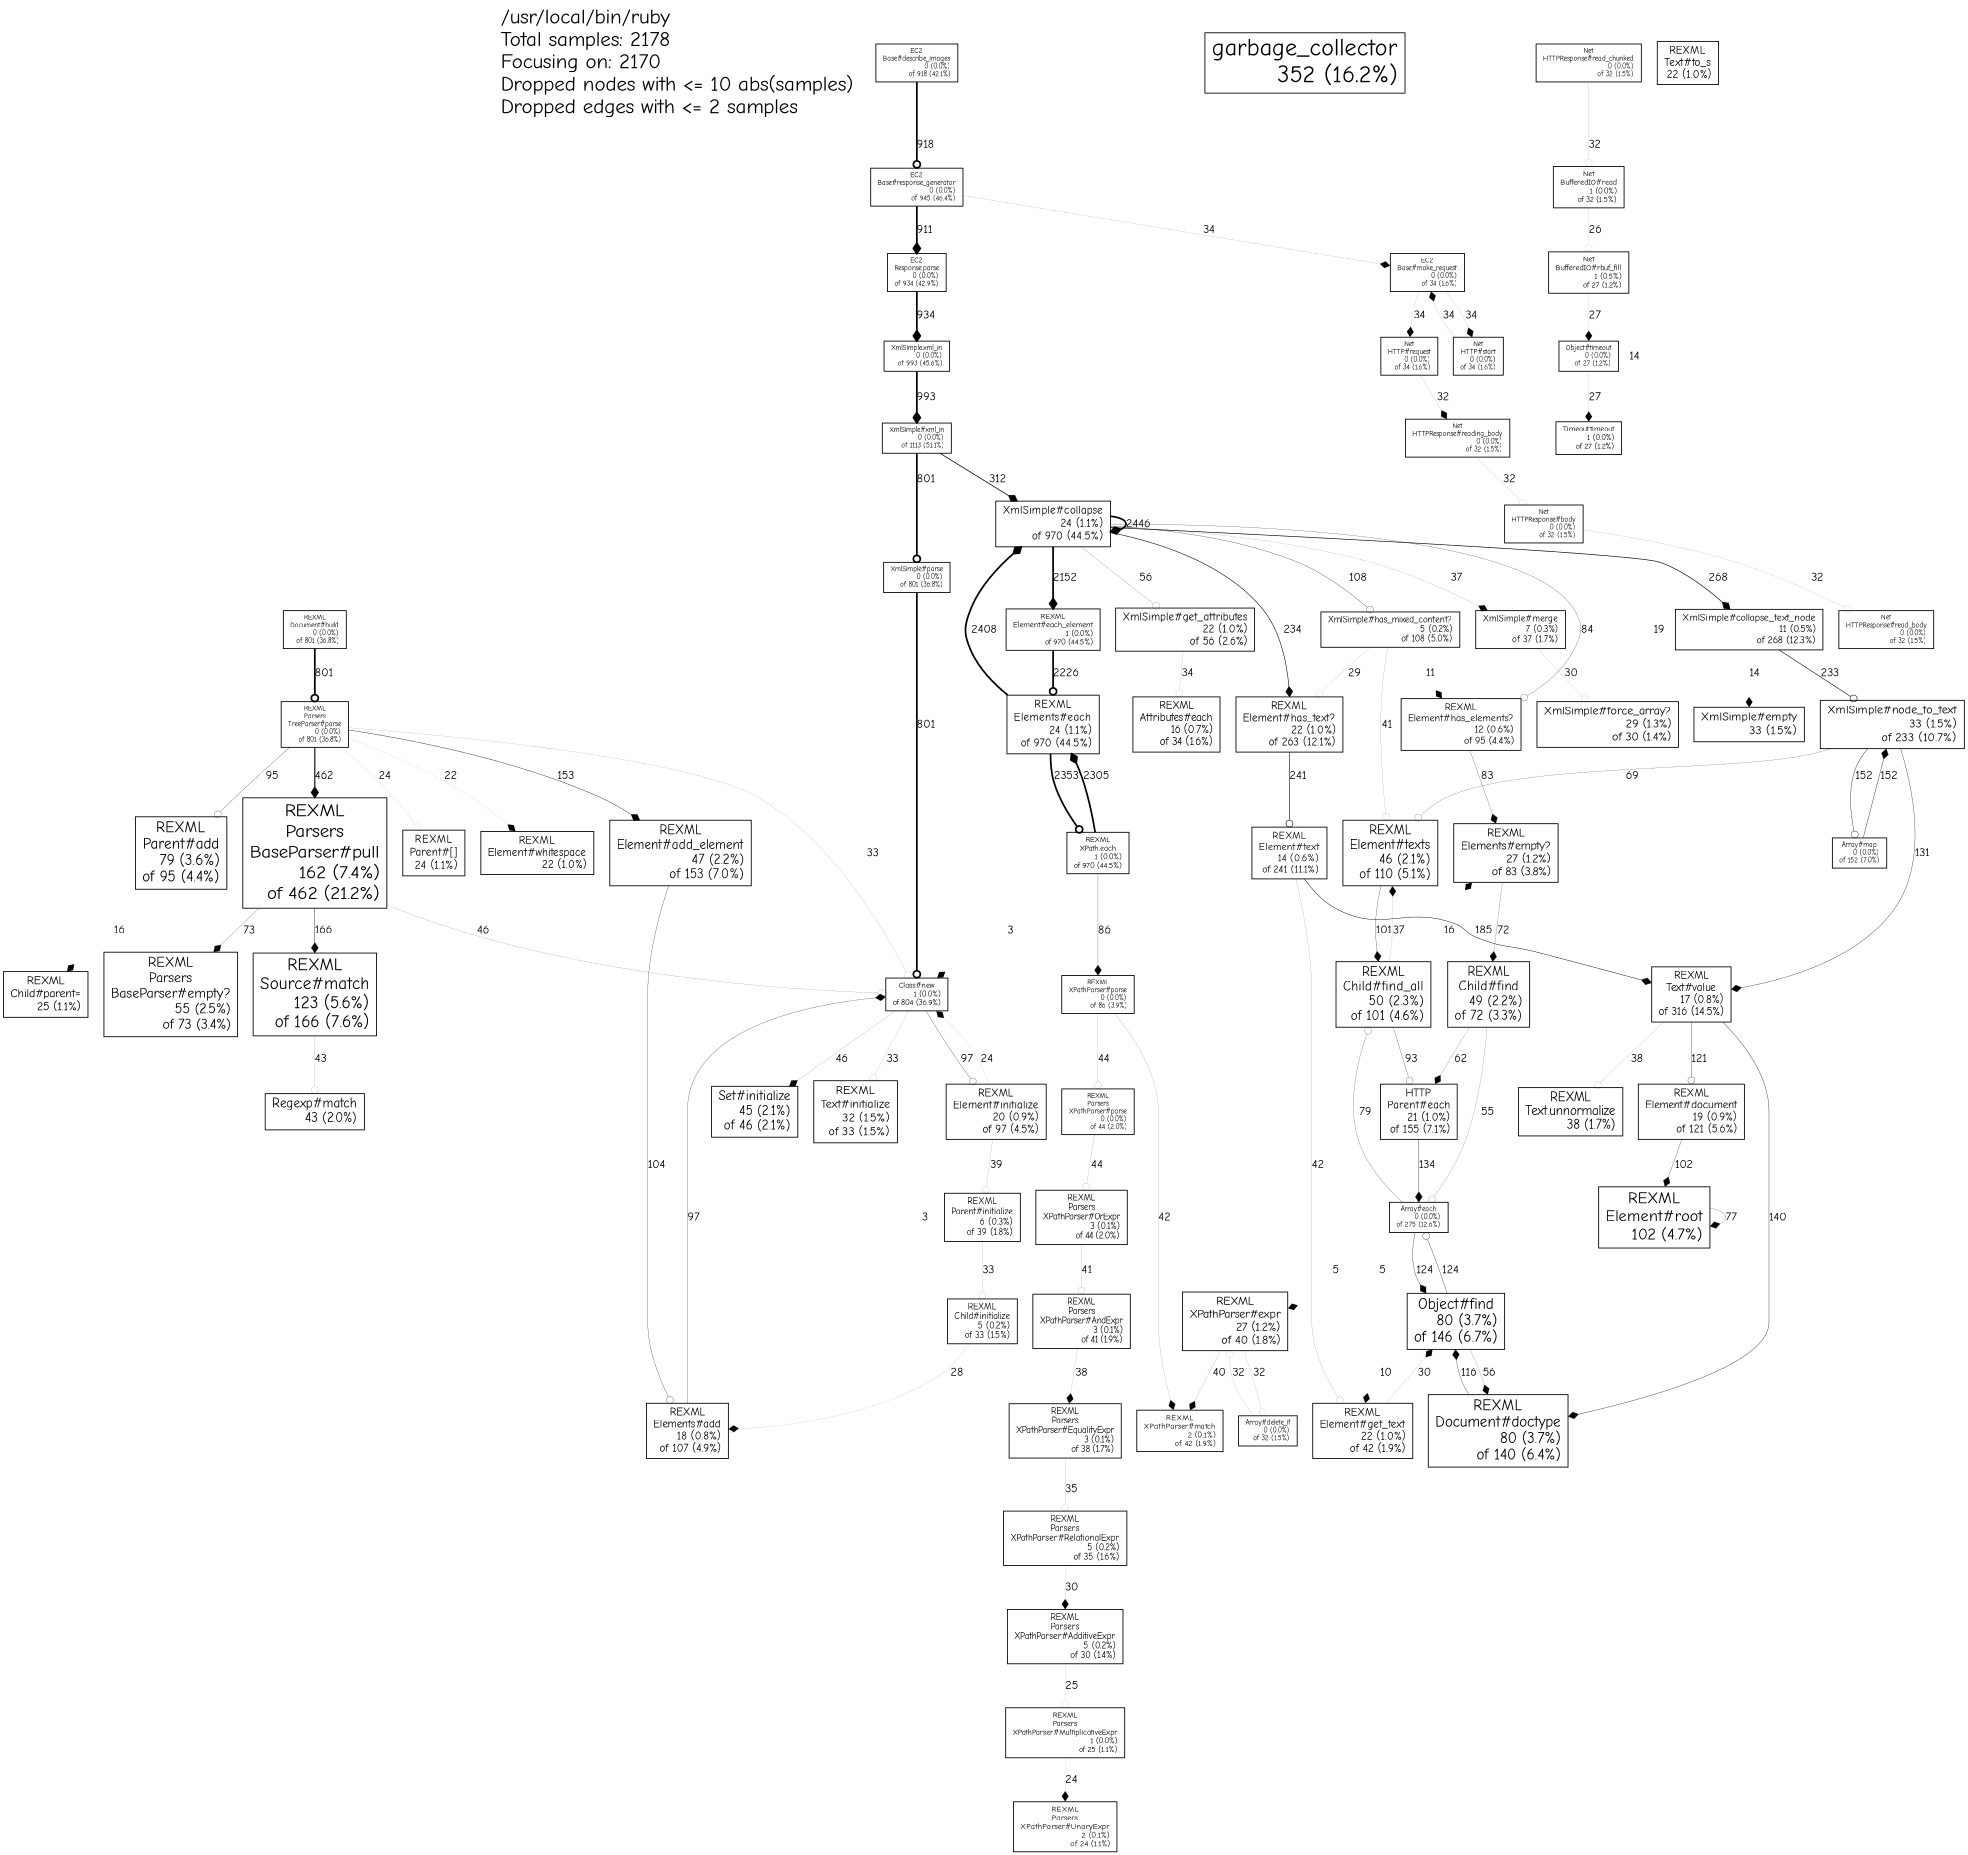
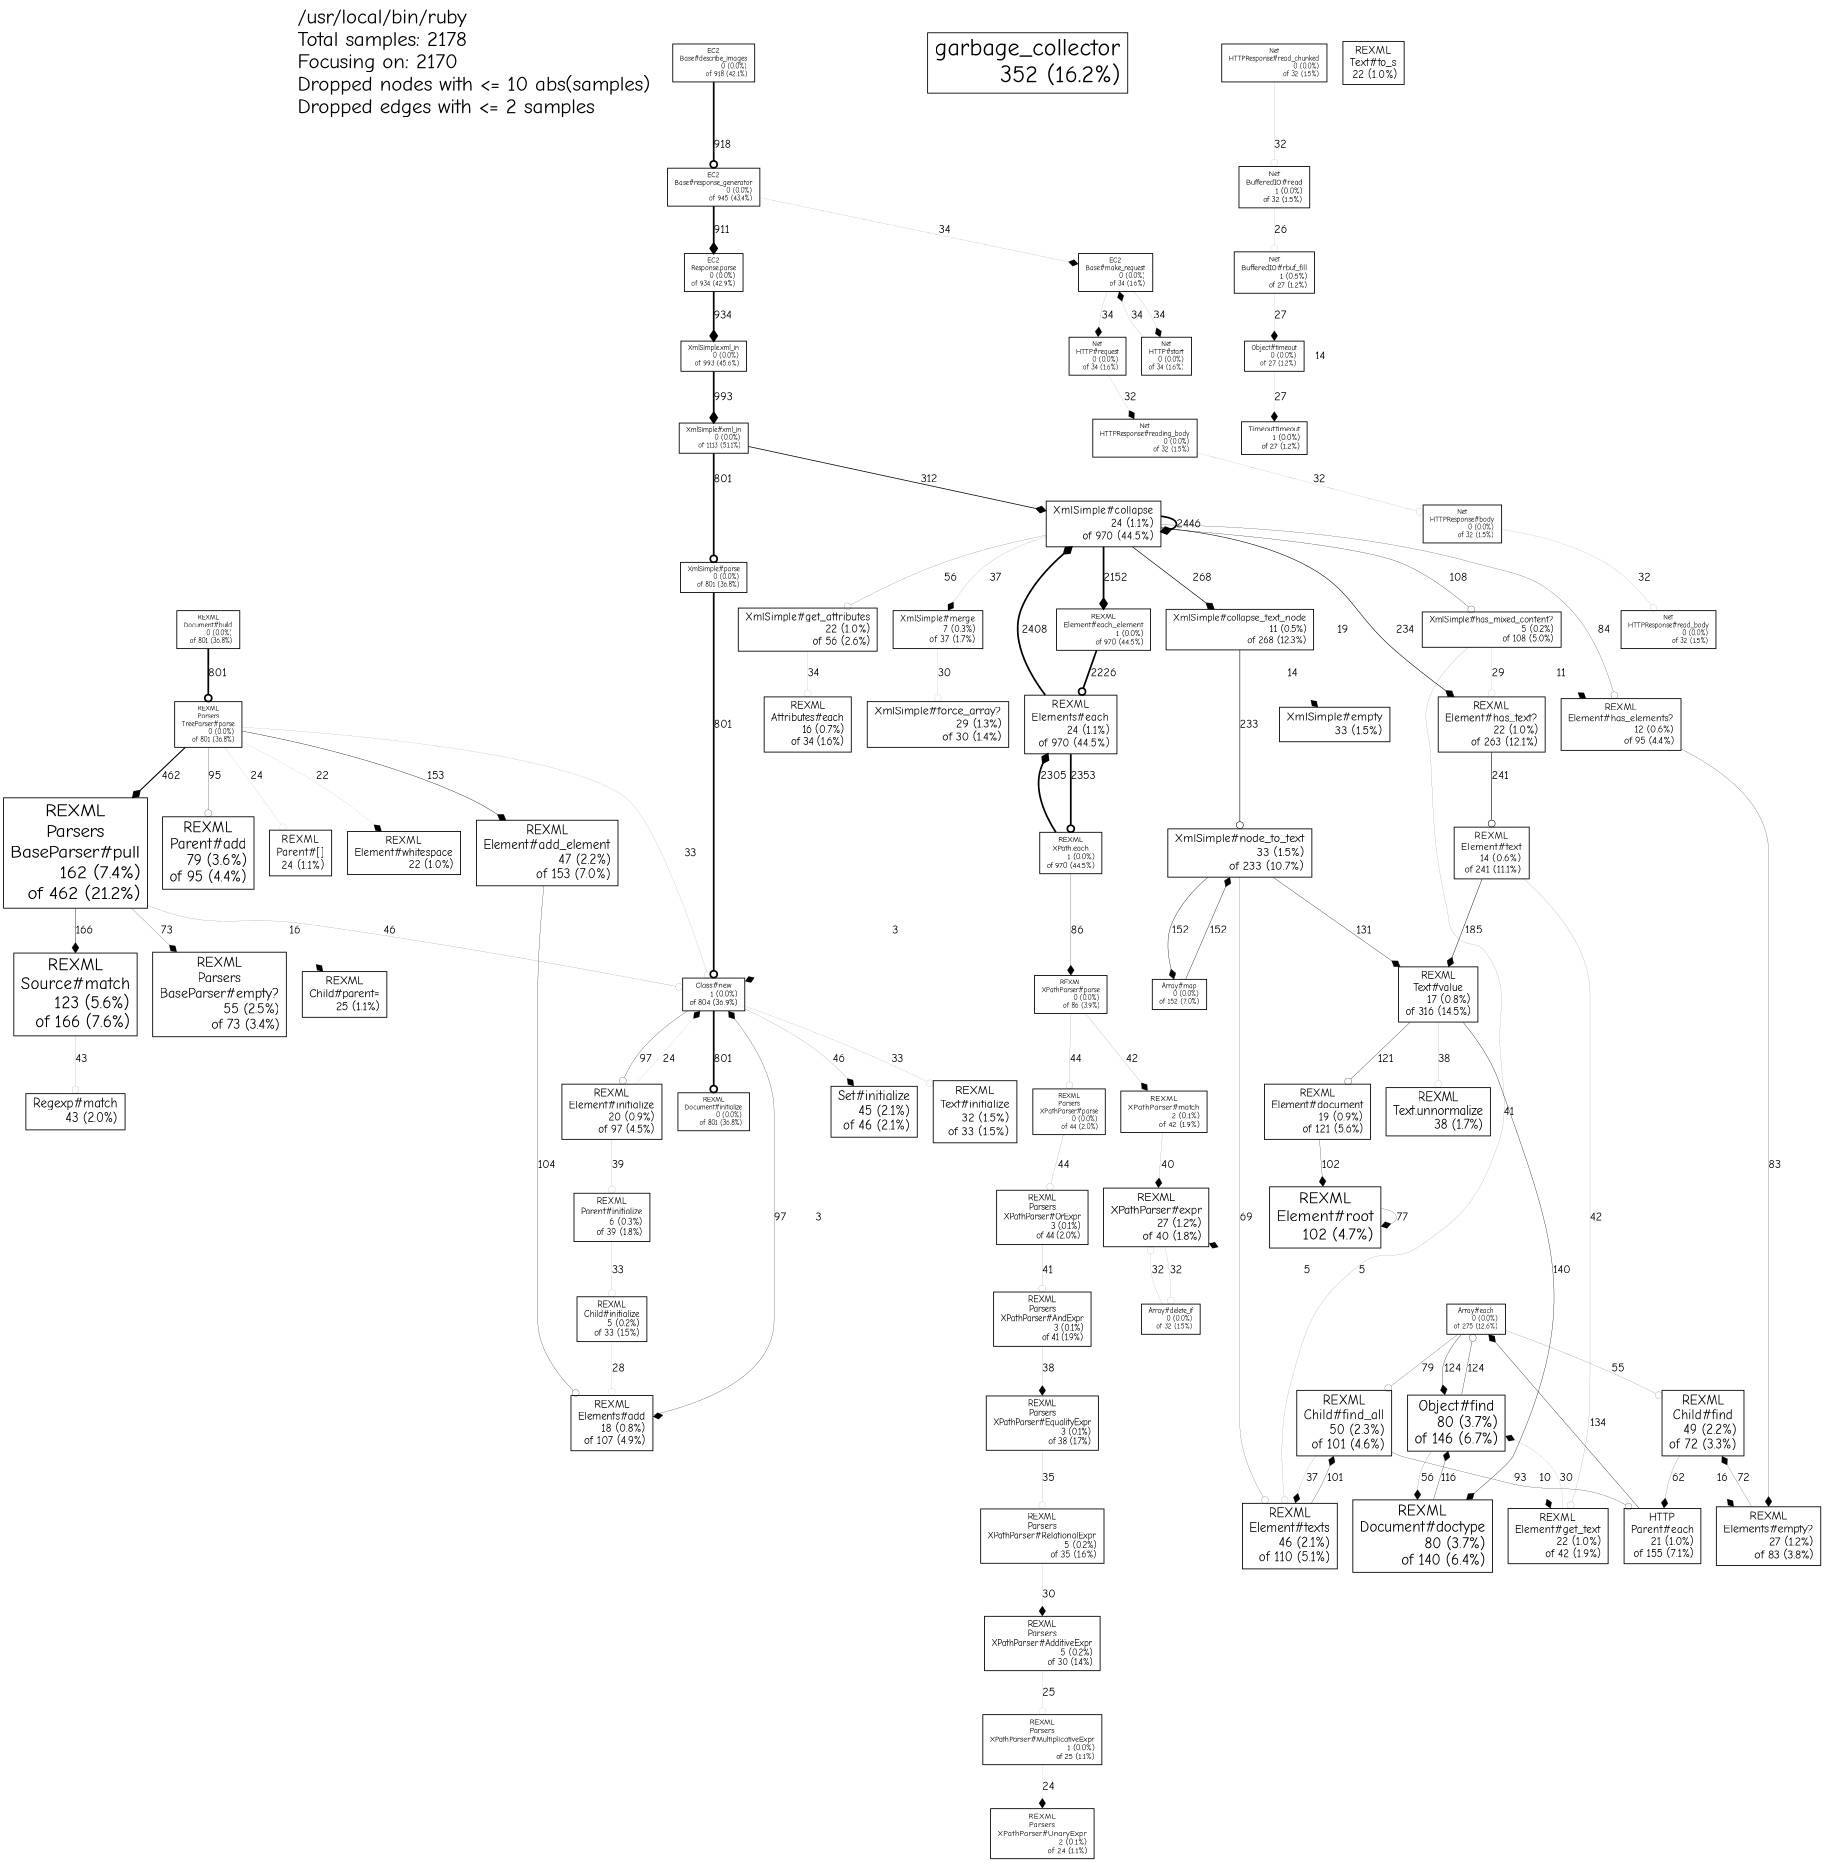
node "EC2 Base#response_generator 0 (0.0%) of 945 (46.4%)": label "EC2 Base#response_generator 0 (0.0%) of 945 (46.4%)" -> "EC2 Base#response_generator 0 (0.0%) of 945 (43.4%)"
edge "XmlSimple#node_to_text 33 (1.5%) of 233 (10.7%)" -> "Array#map 0 (0.0%) of 152 (7.0%)": arrowhead odot -> diamond
node "REXML Document#initialize 0 (0.0%) of 801 (36.8%)": added
edge "REXML Child#find 49 (2.2%) of 72 (3.3%)" -> "Array#each 0 (0.0%) of 275 (12.6%)": reversed
edge "REXML XPathParser#expr 27 (1.2%) of 40 (1.8%)" -> "REXML XPathParser#match 2 (0.1%) of 42 (1.9%)": reversed
